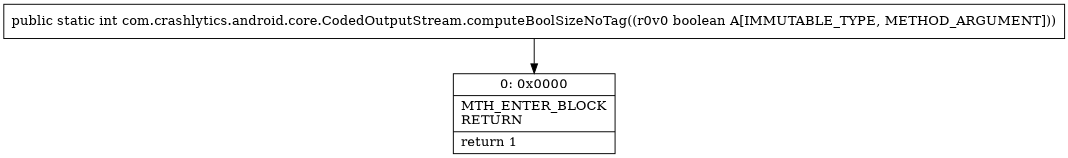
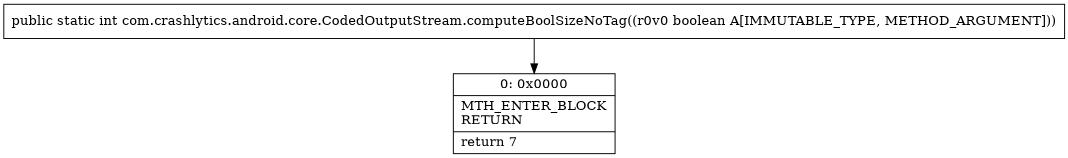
node "0: 0x0000": text "return 1" -> "return 7"
